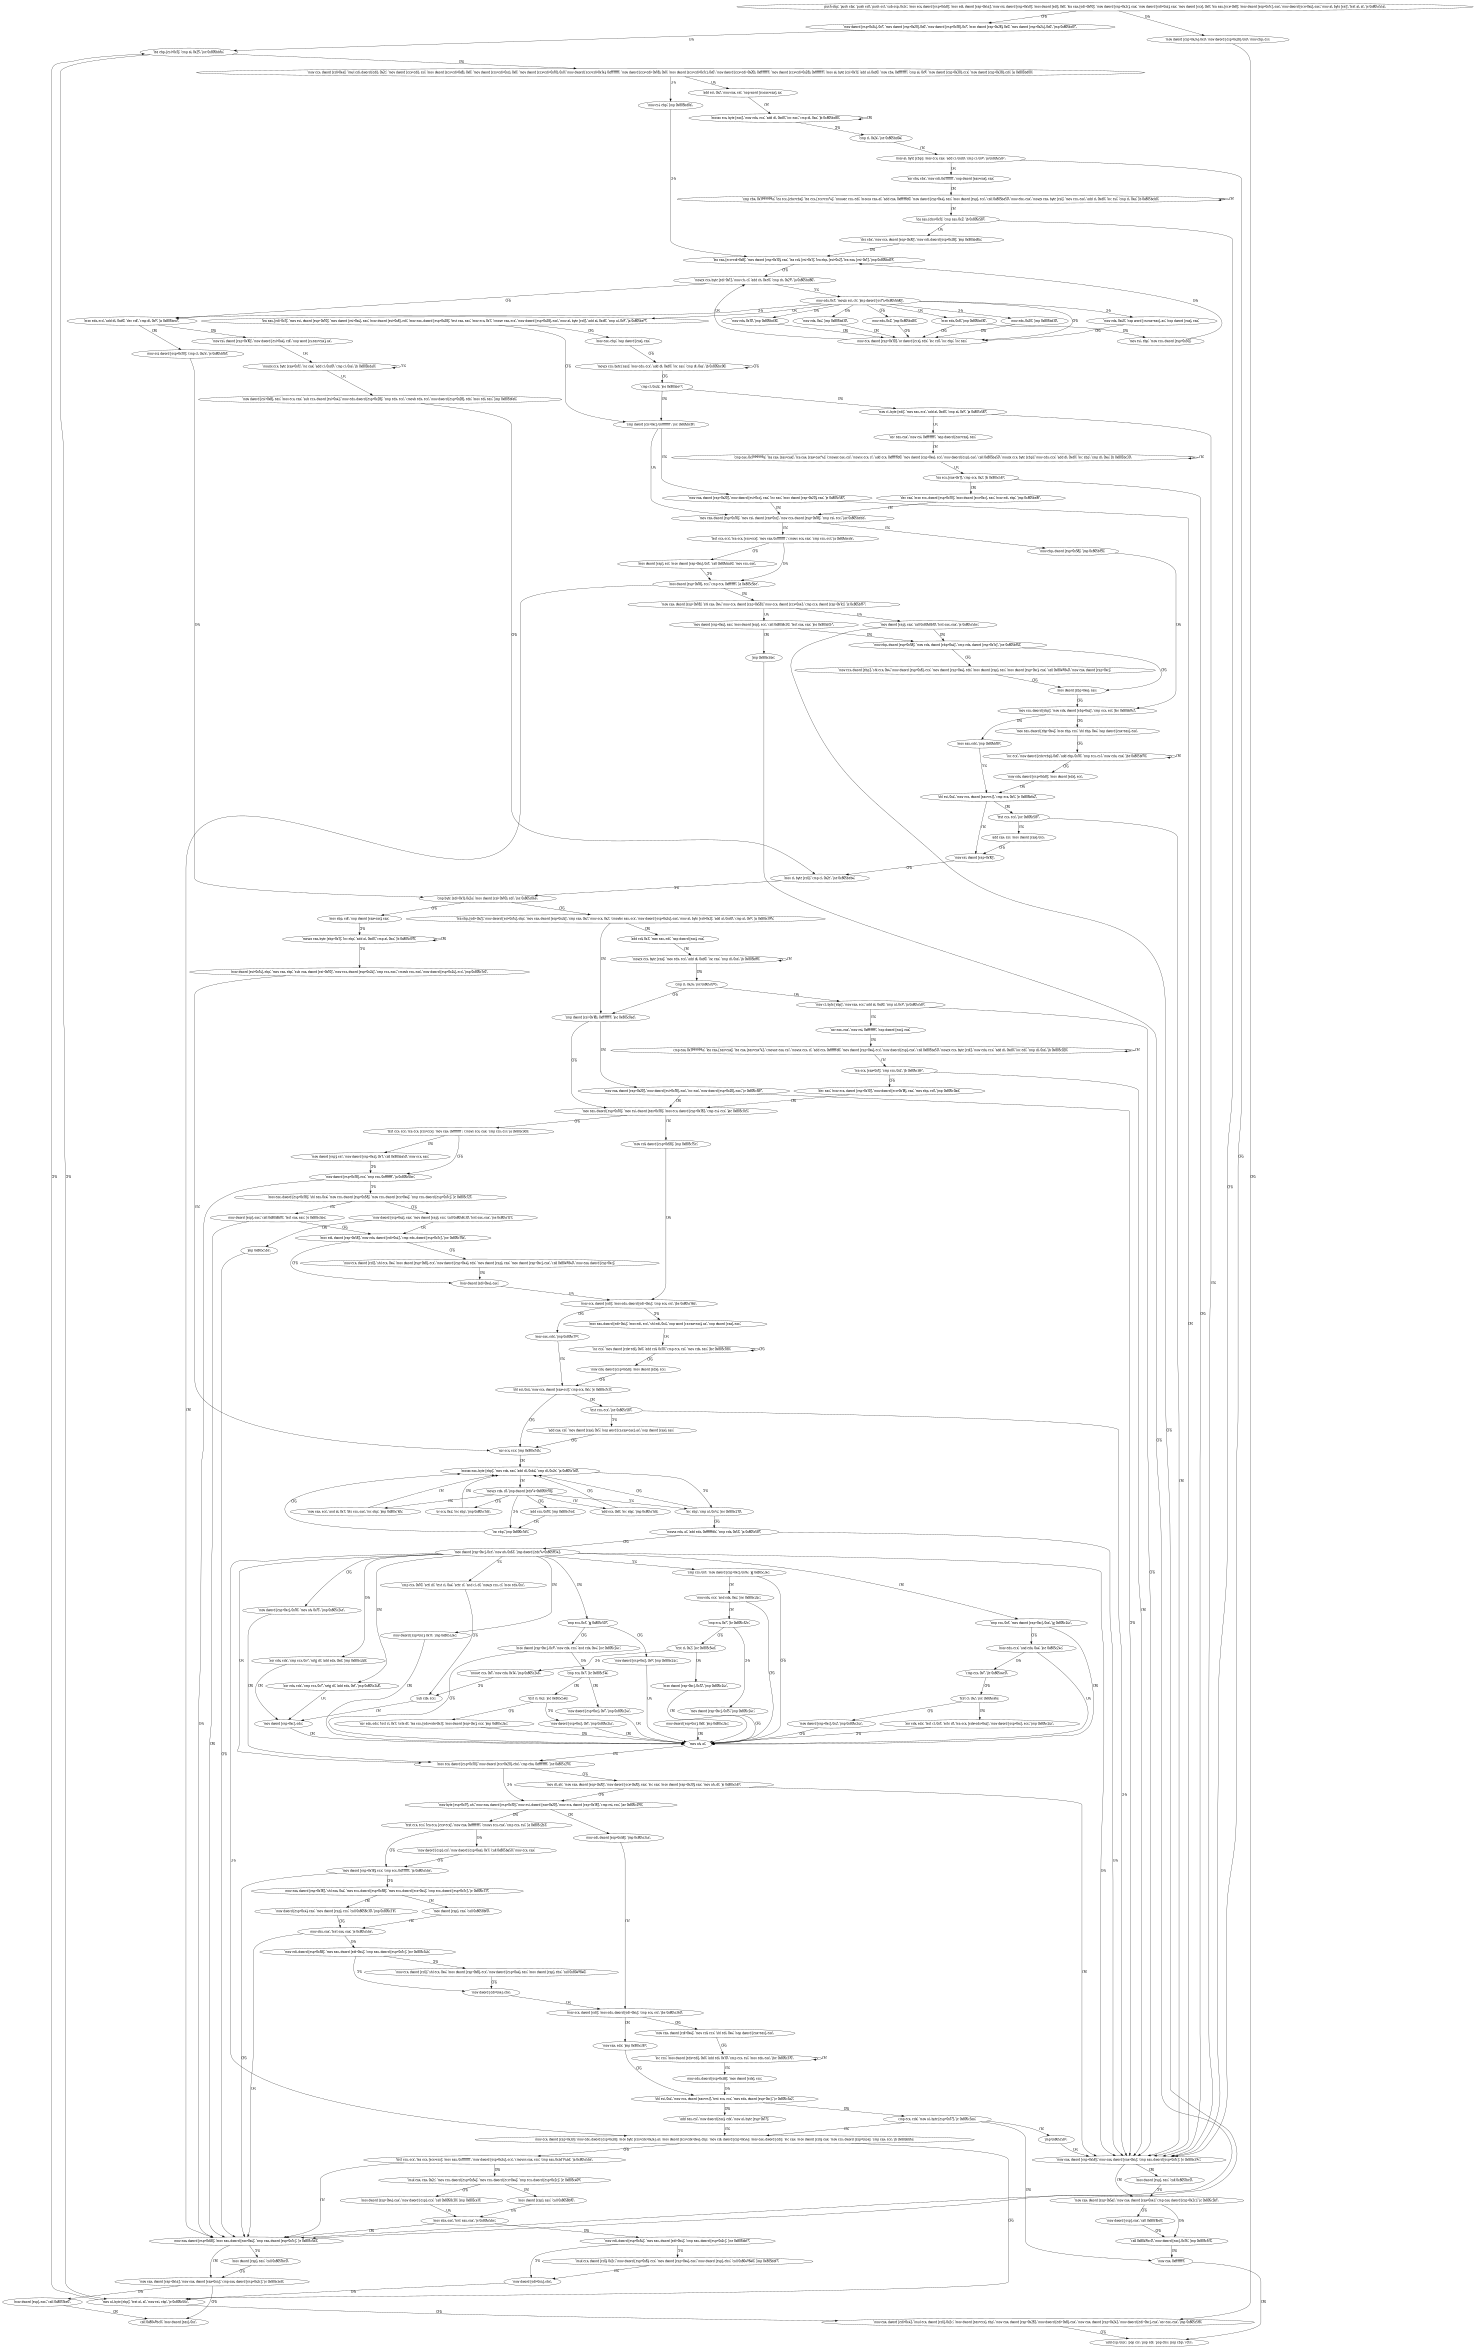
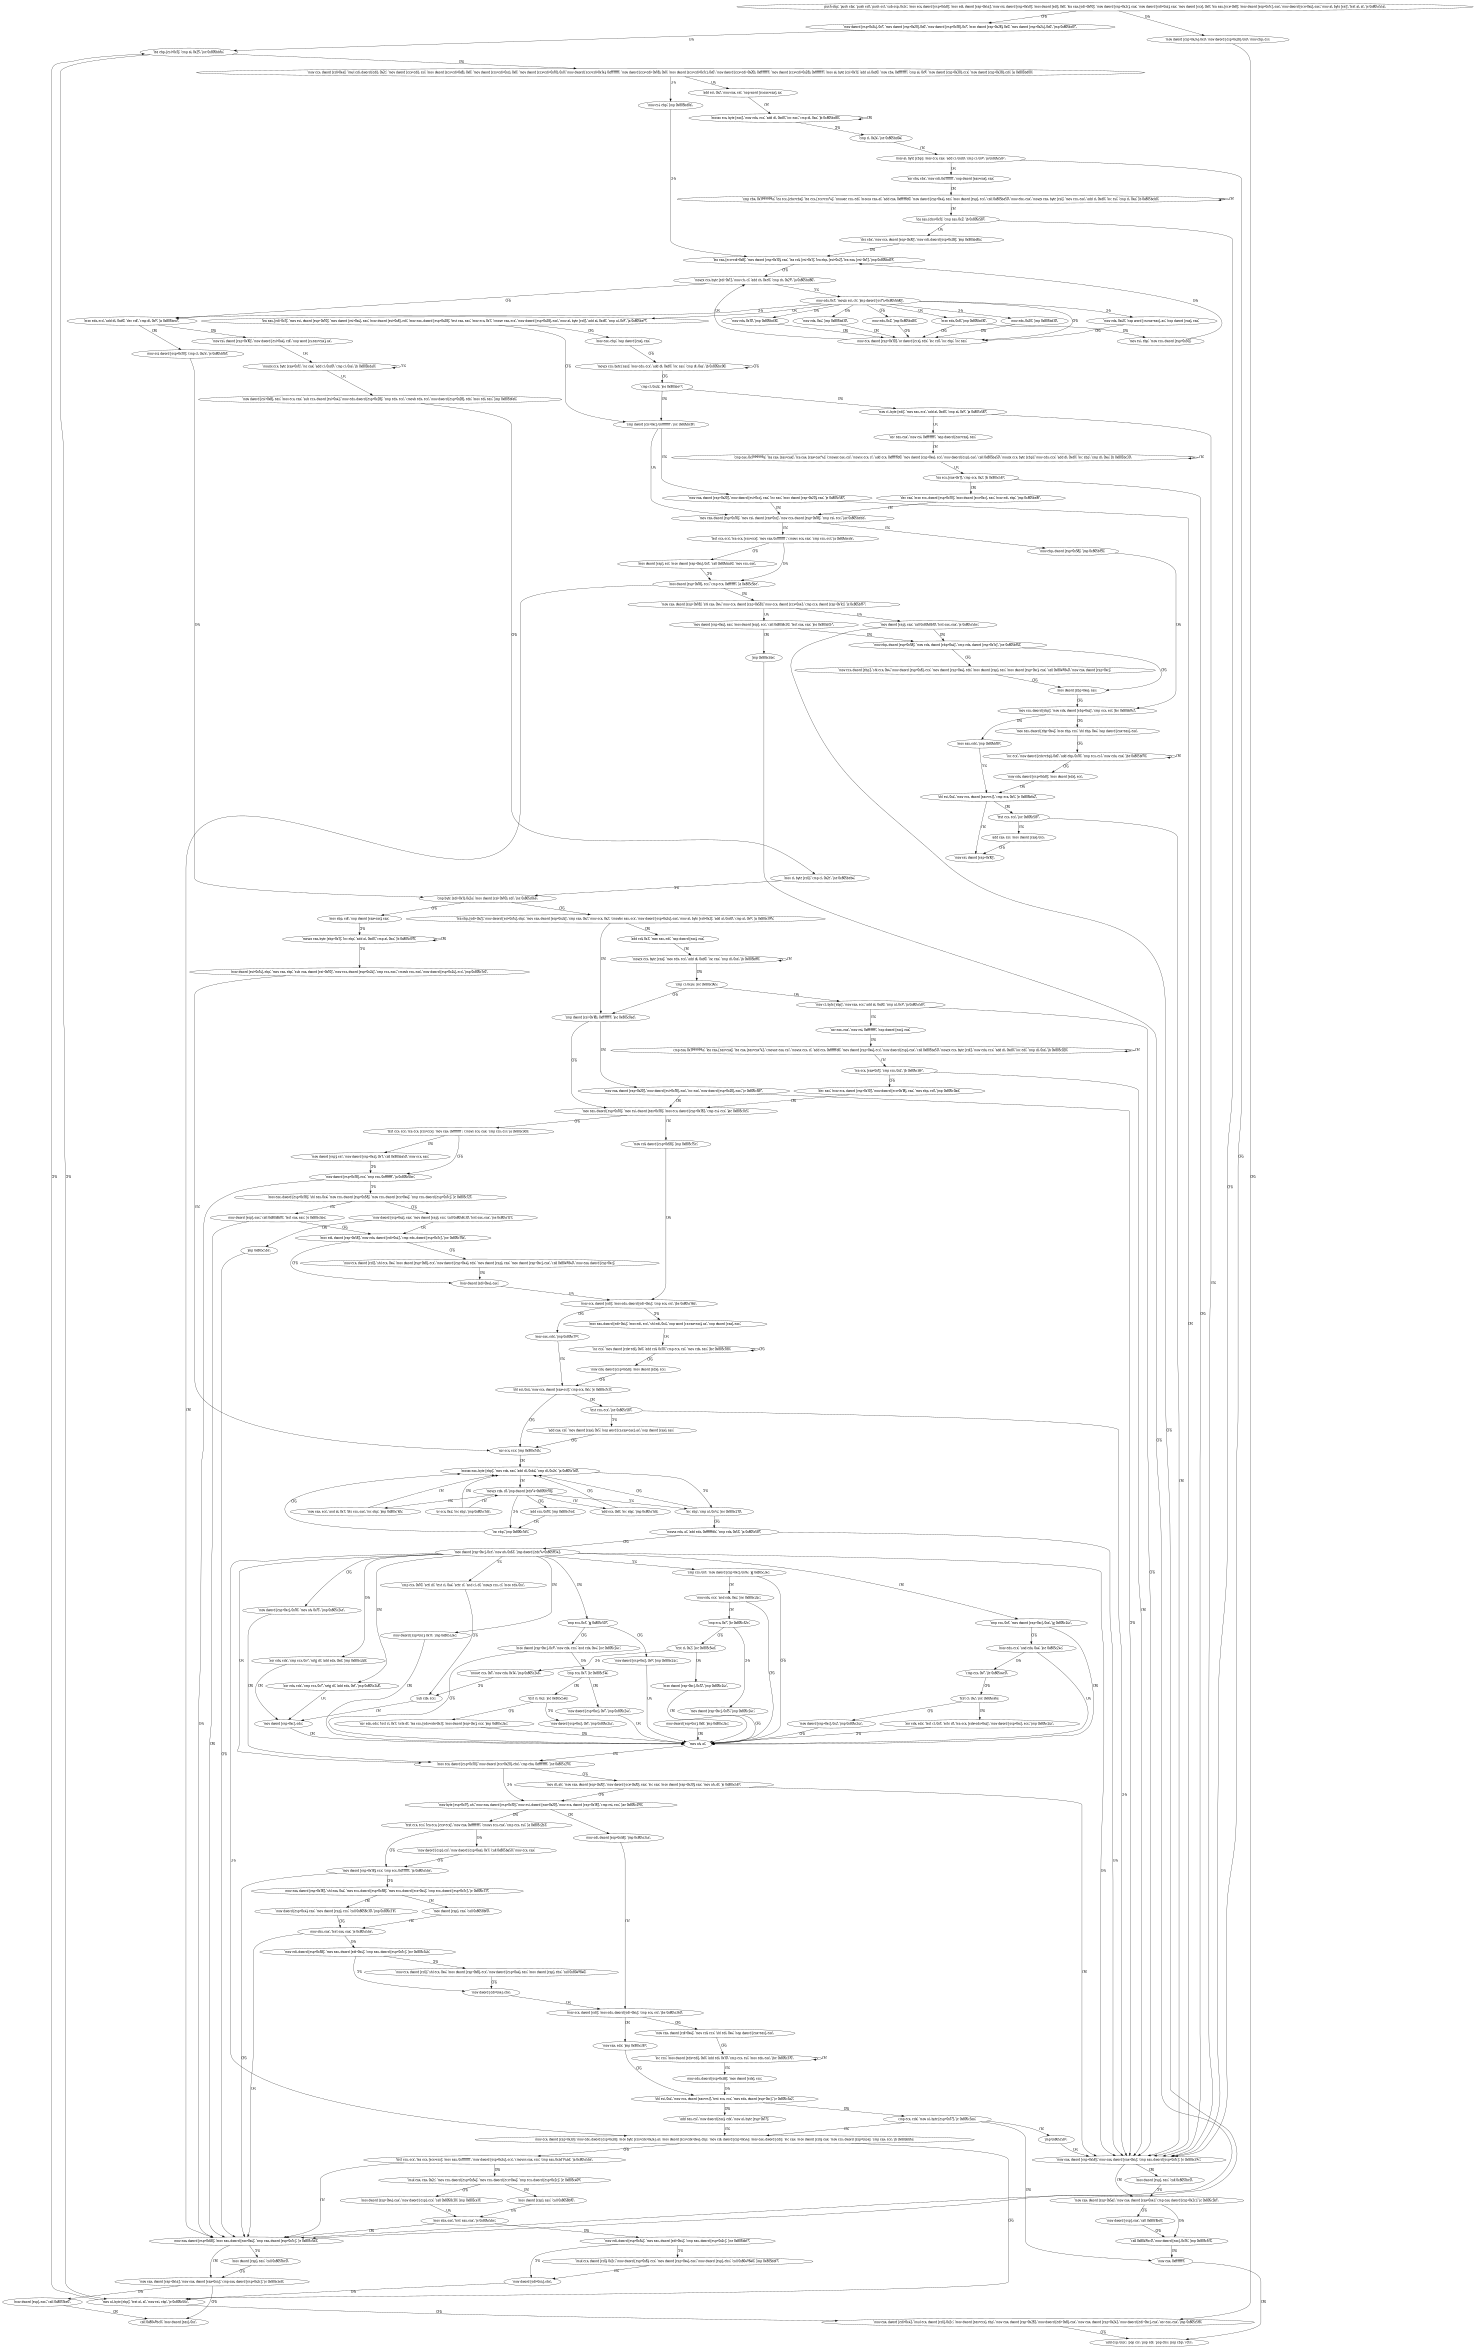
edge "'mov esi, dword [esp+0x10]'," -> "'mov cl, byte [edi]', 'cmp cl, 0x2e', 'jne 0x805beb4',": removed, label "CFG"
node "'cmp cl, 0x24', 'jne 0x805c095',": label "'cmp cl, 0x24', 'jne 0x805c095'," -> "'cmp cl, 0x24', 'jne 0x805c065',"
edge "'movzx edx, dl', 'jmp dword [edx*4+0x805fe78]'," -> "'or ecx, 0x4', 'inc ebp', 'jmp 0x805c1d5',": reversed
edge "'mov dword [esp+0xc], 0x1', 'jmp 0x805c24c'," -> "'mov ah, al',": removed, label "CFG"
